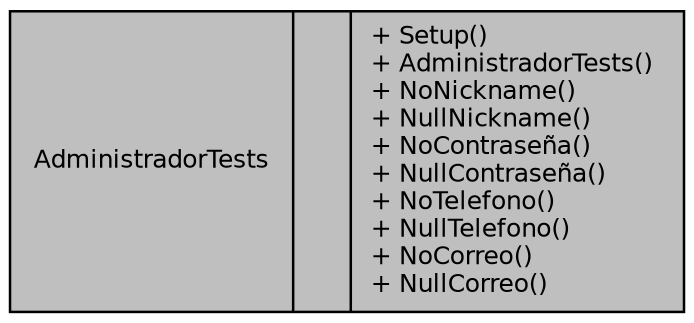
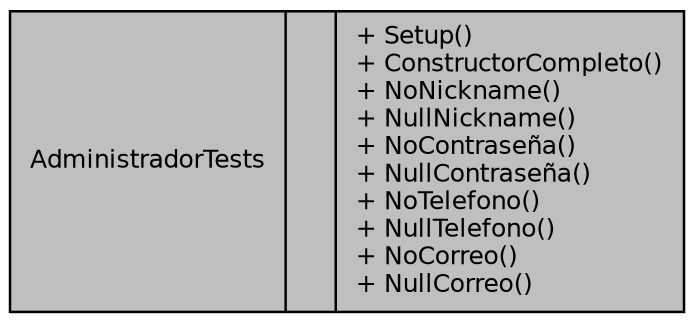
node "AdministradorTests": text "+ AdministradorTests()" -> "+ ConstructorCompleto()"
